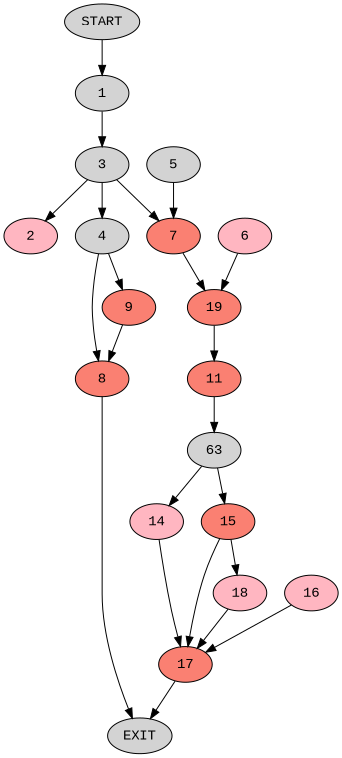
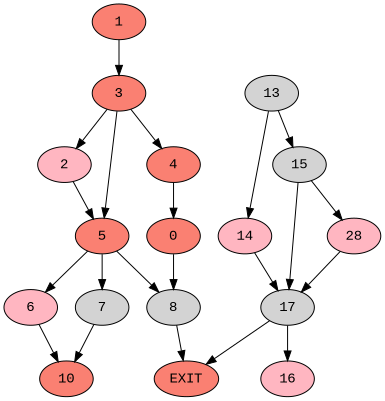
node "START": removed
node "1": fillcolor lightgrey -> salmon
node "3": fillcolor lightgrey -> salmon
node "5": fillcolor lightgrey -> salmon
edge "2" -> "5": added
edge "3" -> "7": now "3" -> "5"
node "4": fillcolor lightgrey -> salmon
node "7": fillcolor salmon -> lightgrey
edge "5" -> "6": added
edge "4" -> "8": now "5" -> "8"
node "9": label "9" -> "0"
node "19": label "19" -> "10"
node "8": fillcolor salmon -> lightgrey
node "11": removed
node "63": label "63" -> "13"
node "15": fillcolor salmon -> lightgrey
node "18": label "18" -> "28"
edge "16" -> "17": reversed
node "17": fillcolor salmon -> lightgrey
node "EXIT": fillcolor lightgrey -> salmon
